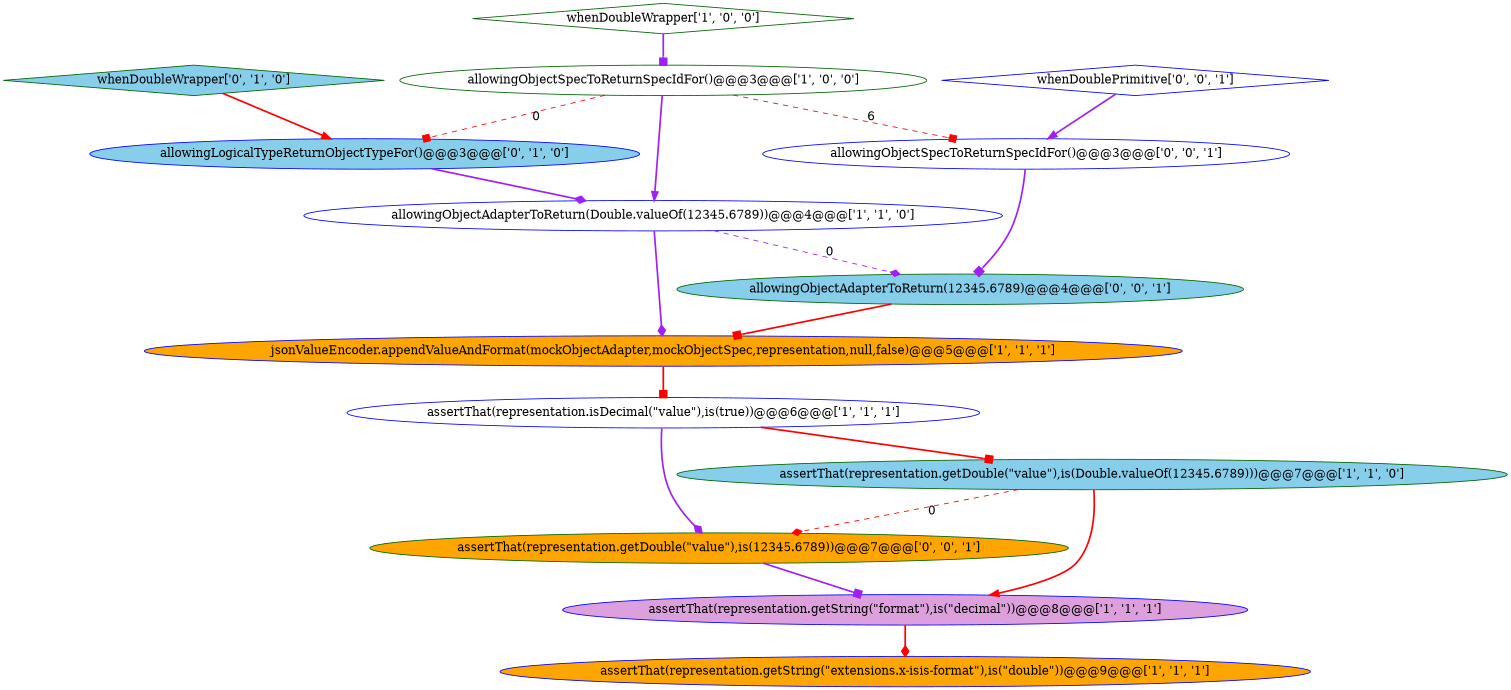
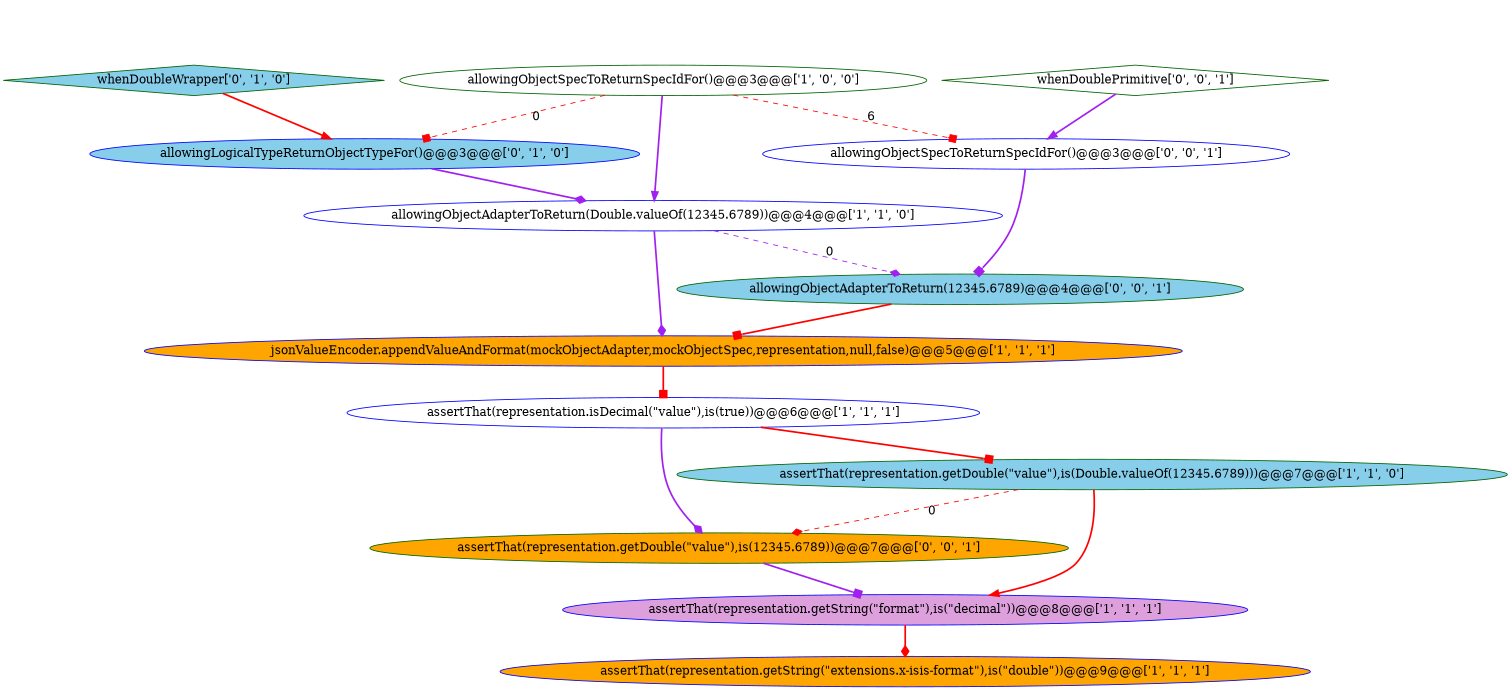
node "whenDoubleWrapper['1', '0', '0']": removed
node "whenDoublePrimitive['0', '0', '1']": color blue -> darkgreen
